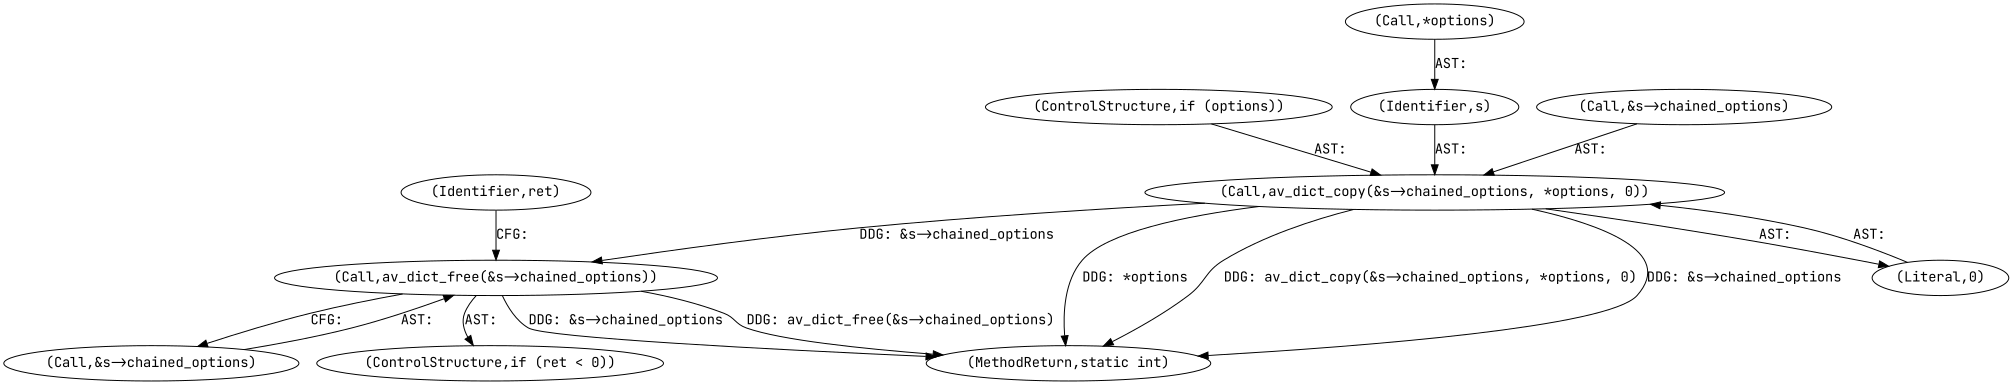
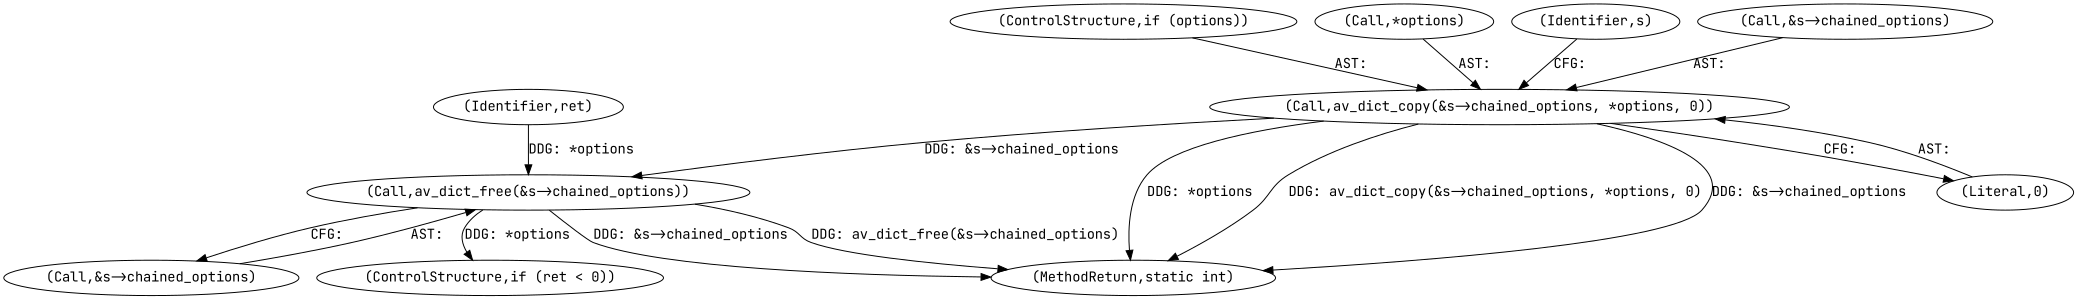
edge "(Call,*options)" -> "(Identifier,s)": now "(Call,*options)" -> "(Call,av_dict_copy(&s->chained_options, *options, 0))"
edge "(Identifier,s)" -> "(Call,av_dict_copy(&s->chained_options, *options, 0))": label "AST: " -> "CFG: "
edge "(Identifier,ret)" -> "(Call,av_dict_free(&s->chained_options))": label "CFG: " -> "DDG: *options"
edge "(Call,av_dict_copy(&s->chained_options, *options, 0))" -> "(Literal,0)": label "AST: " -> "CFG: "
edge "(Call,av_dict_free(&s->chained_options))" -> "(ControlStructure,if (ret < 0))": label "AST: " -> "DDG: *options"
